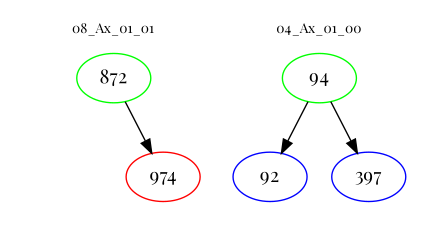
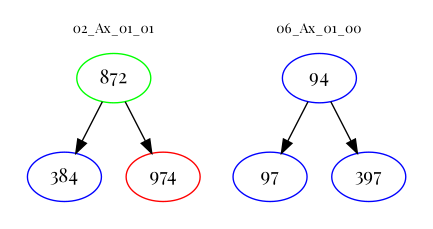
cluster "08_Ax_01_01": label "08_Ax_01_01" -> "02_Ax_01_01"
cluster "04_Ax_01_00": label "04_Ax_01_00" -> "06_Ax_01_00"
node "94": color green -> blue
node "384": added
node "92": label "92" -> "97"
